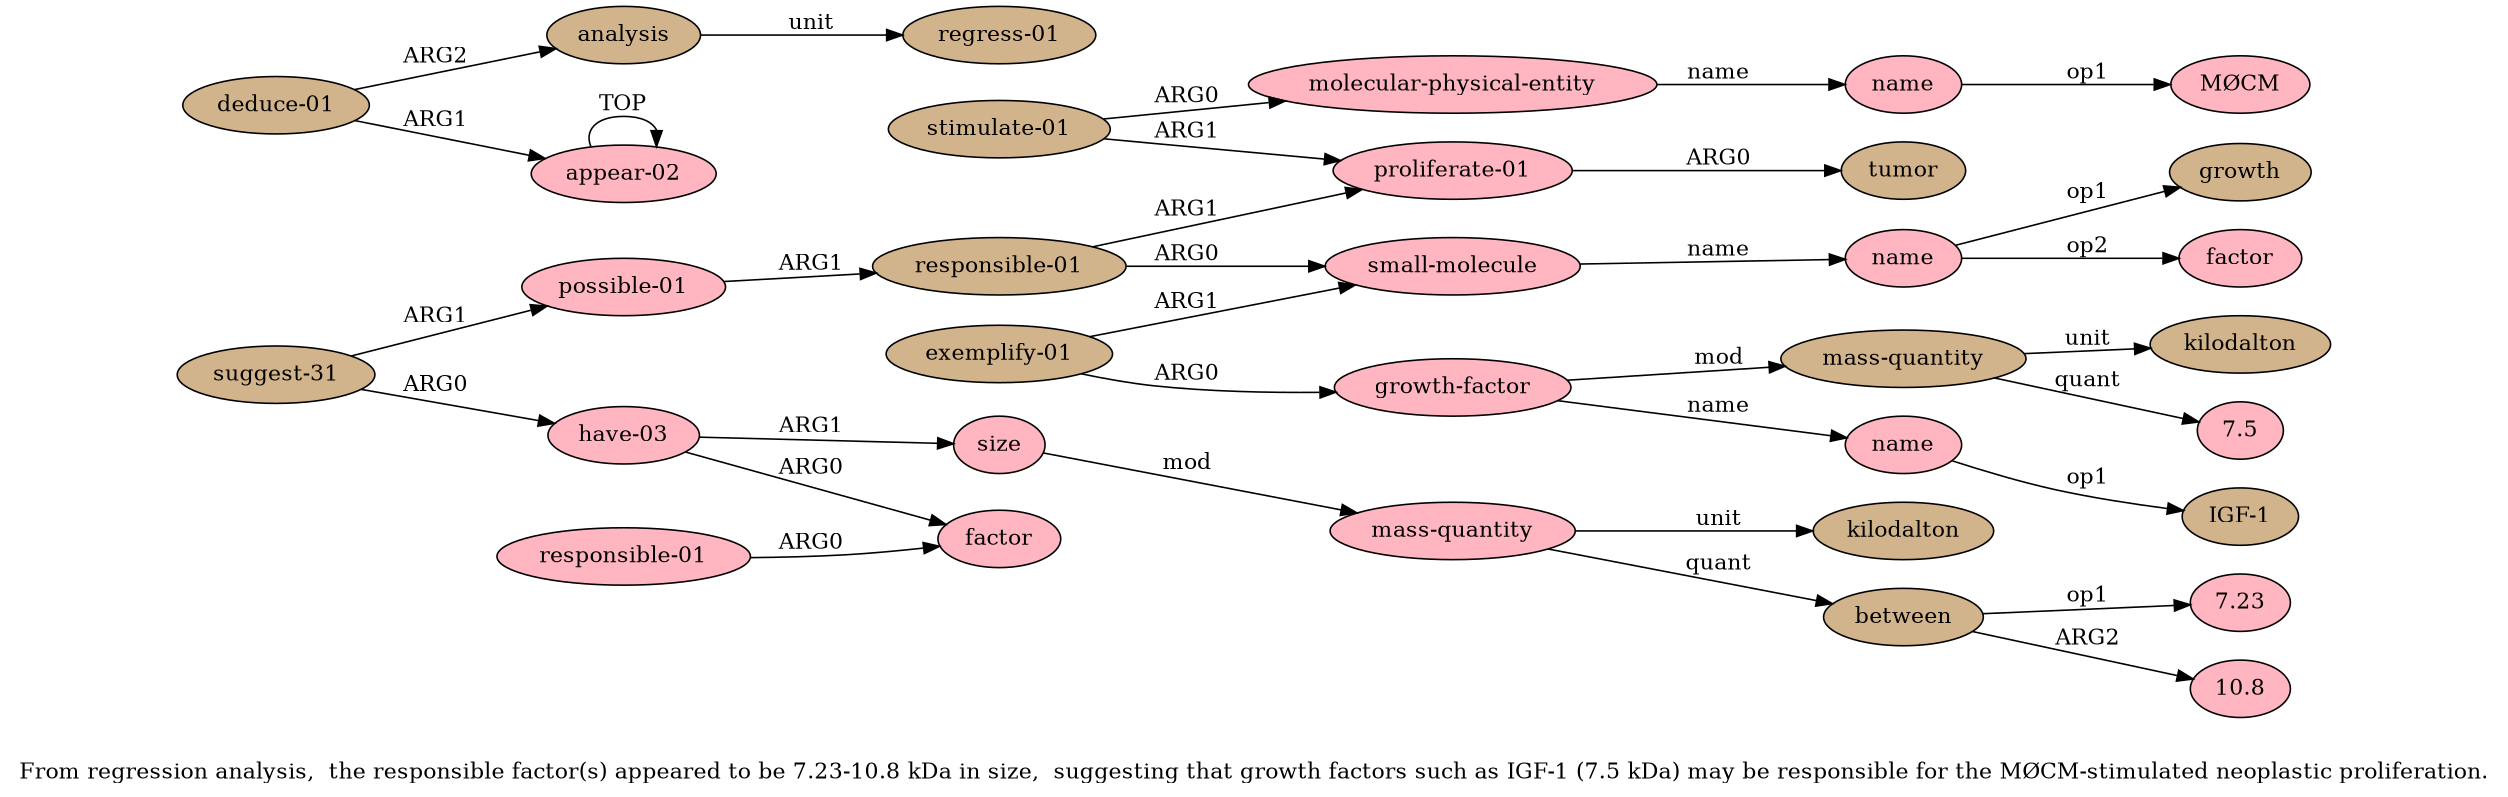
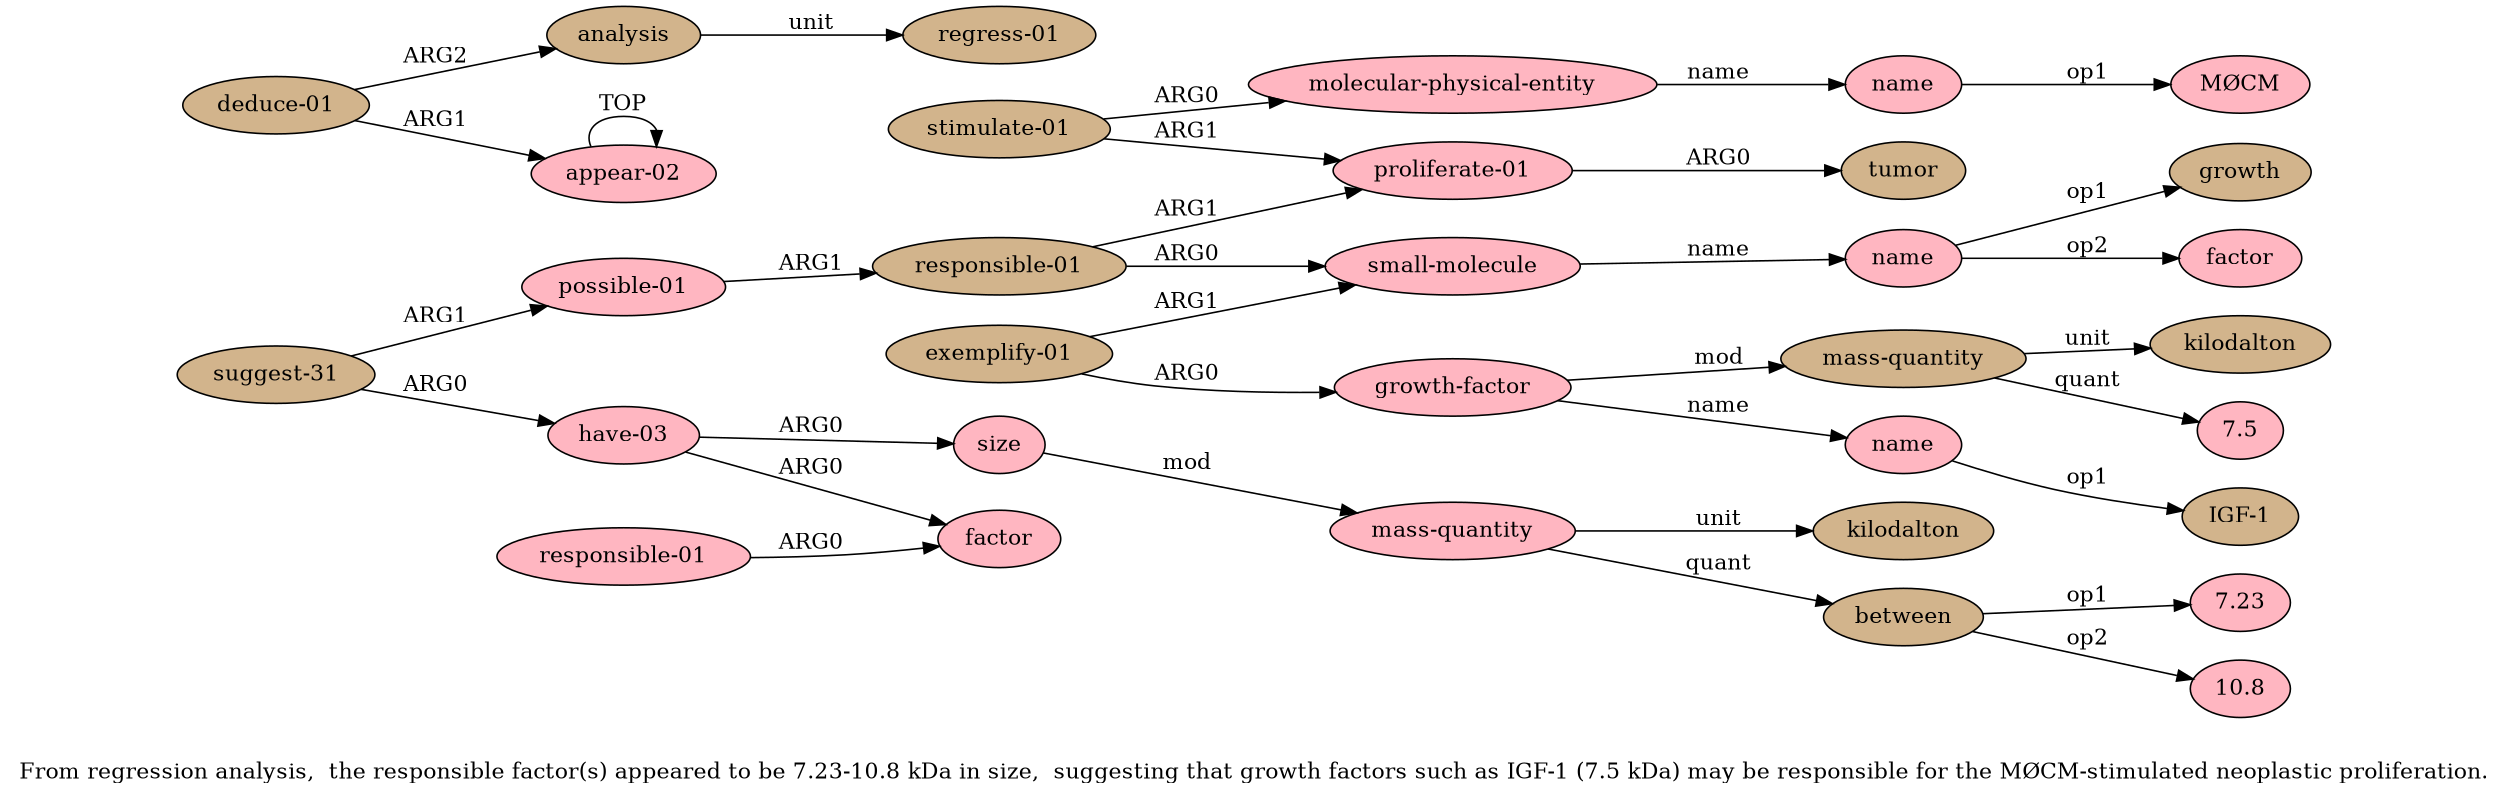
edge "have-03" -> "size": label "ARG1" -> "ARG0"
edge "between" -> "10.8": label "ARG2" -> "op2"
